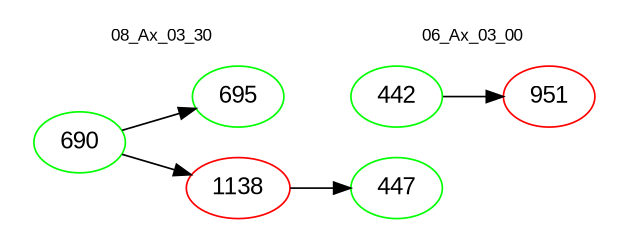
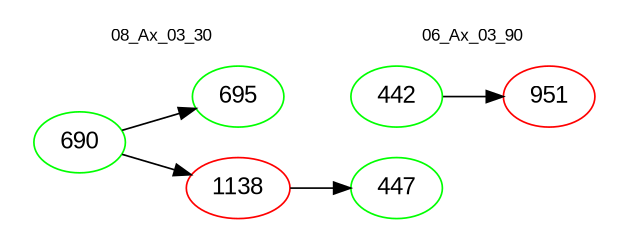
cluster "06_Ax_03_00": label "06_Ax_03_00" -> "06_Ax_03_90"
